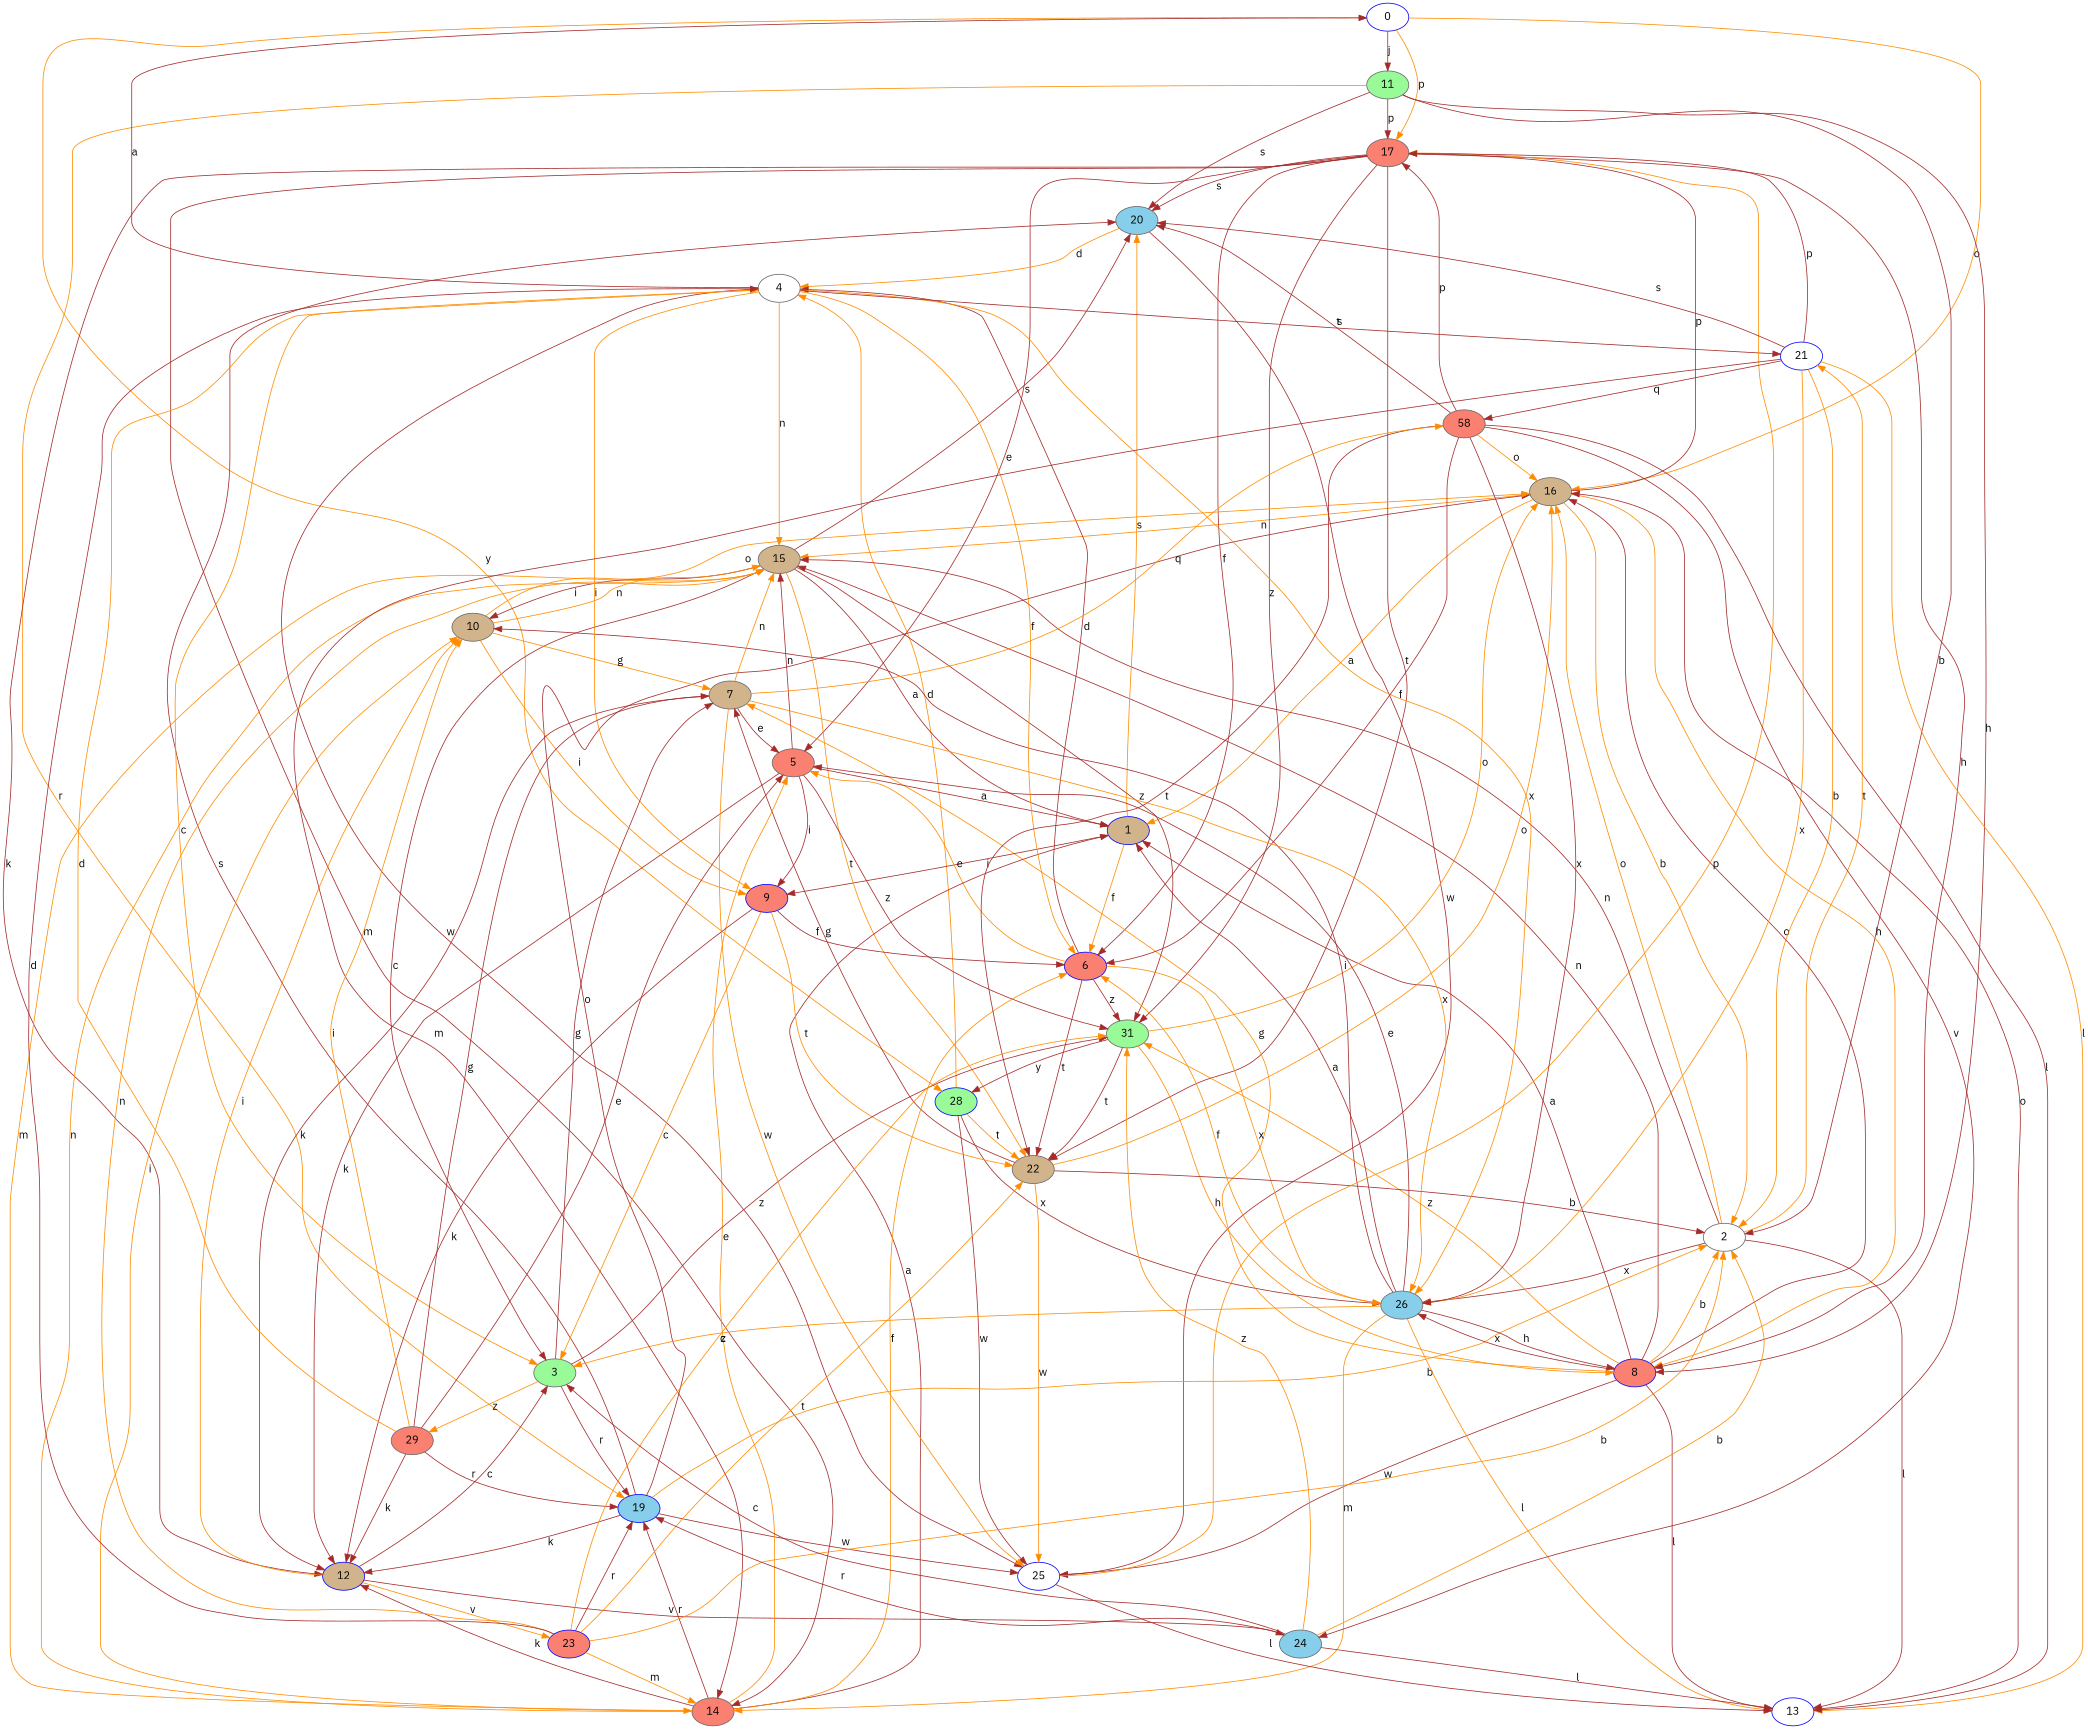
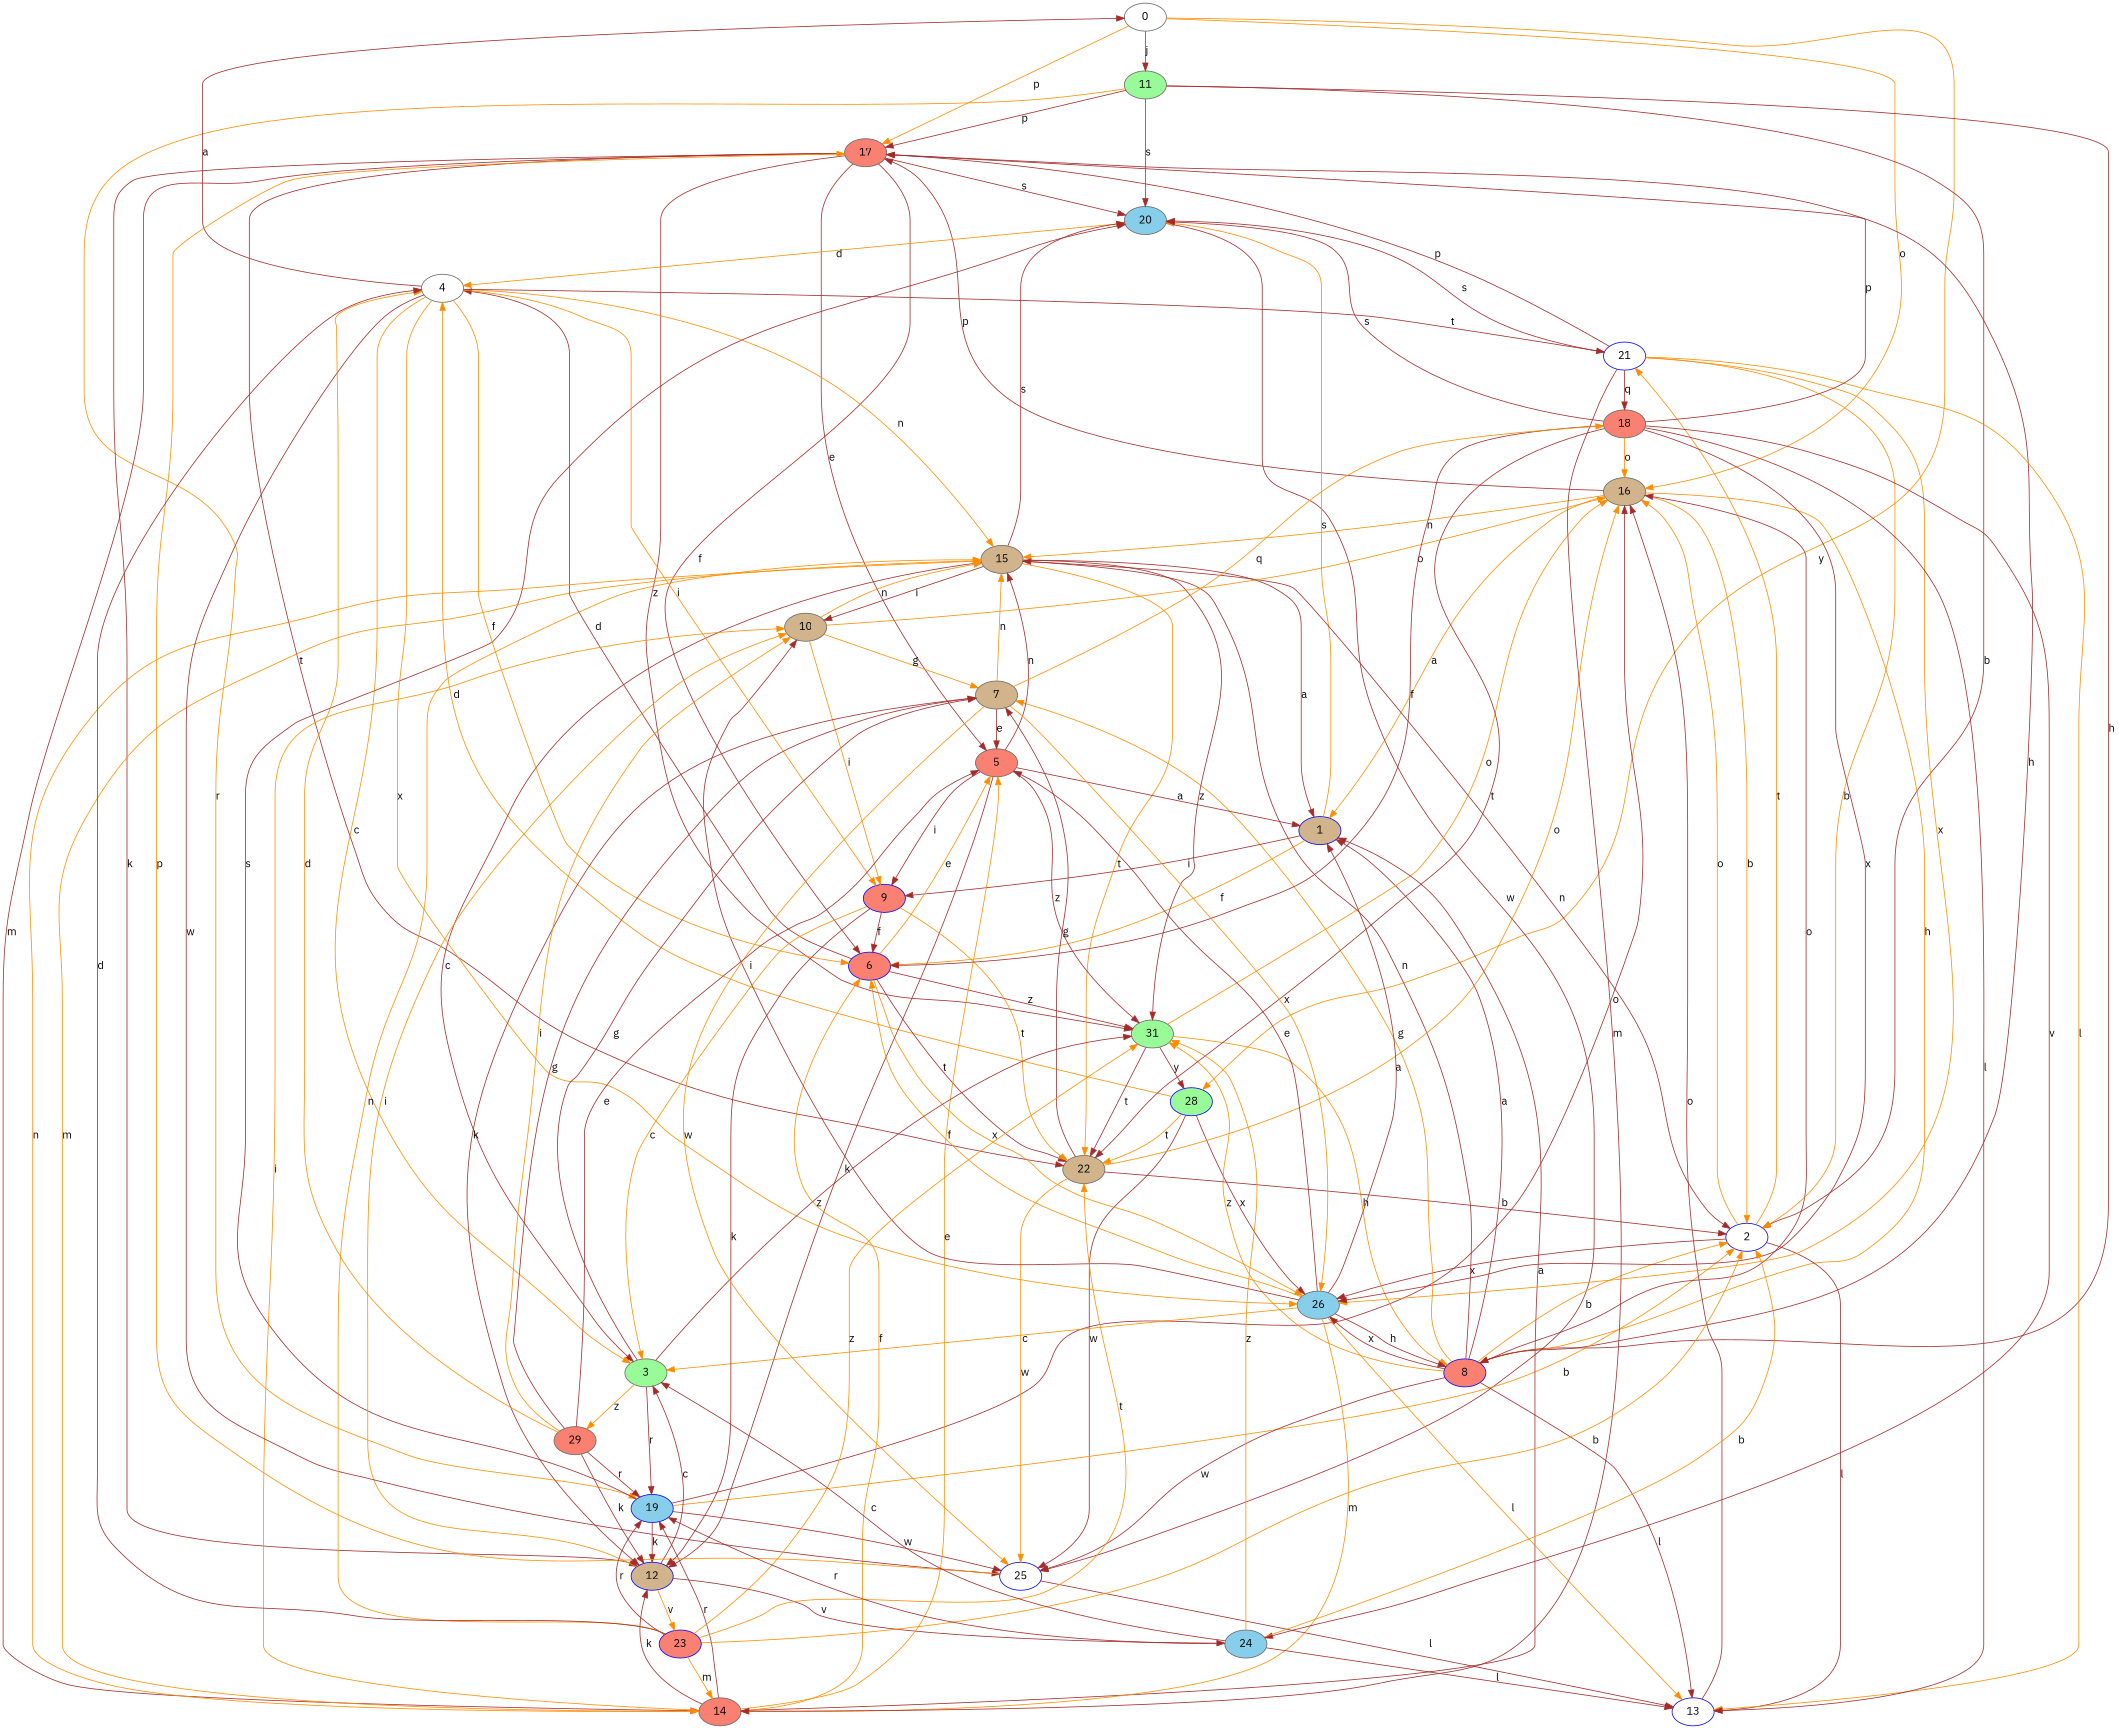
node "0": color blue -> gray40
node "58": label "58" -> "18"
edge "2" -> "15": reversed
node "2": color gray40 -> blue
